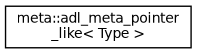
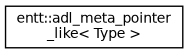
node "meta::adl_meta_pointer _like< Type >": label "meta::adl_meta_pointer _like< Type >" -> "entt::adl_meta_pointer _like< Type >"
